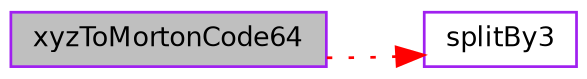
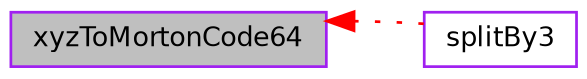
edge "xyzToMortonCode64" -> "splitBy3": reversed
